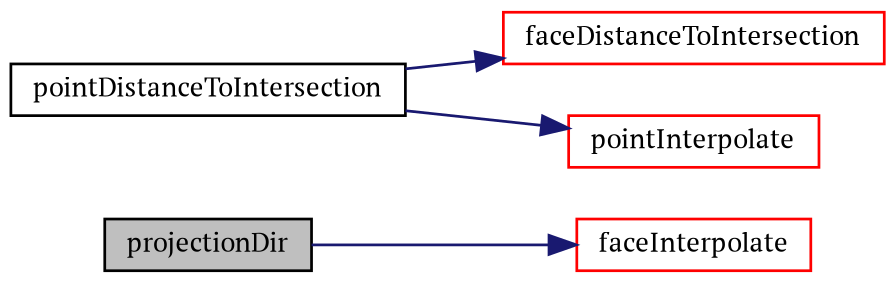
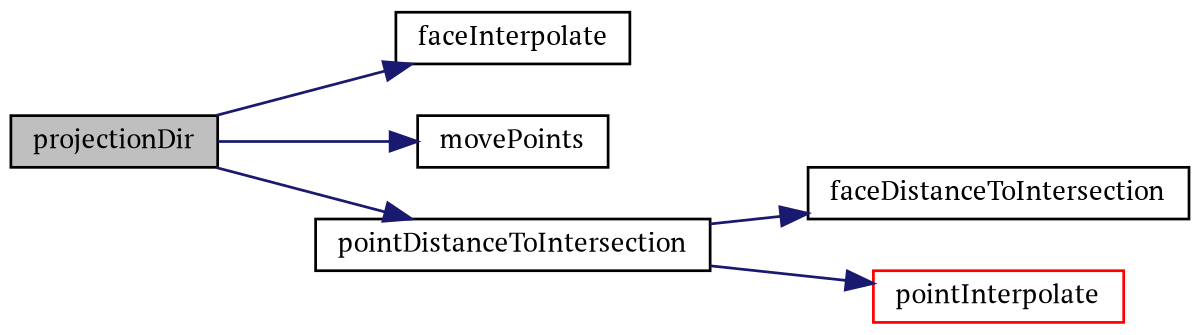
node "faceDistanceToIntersection": color red -> black
node "movePoints": added
edge "projectionDir" -> "pointDistanceToIntersection": added
node "faceInterpolate": color red -> black
